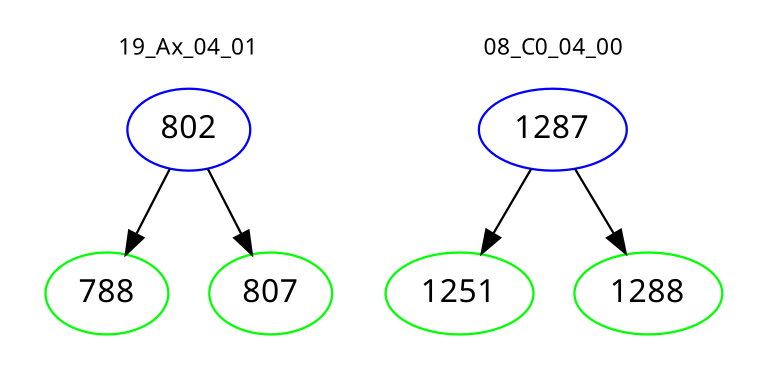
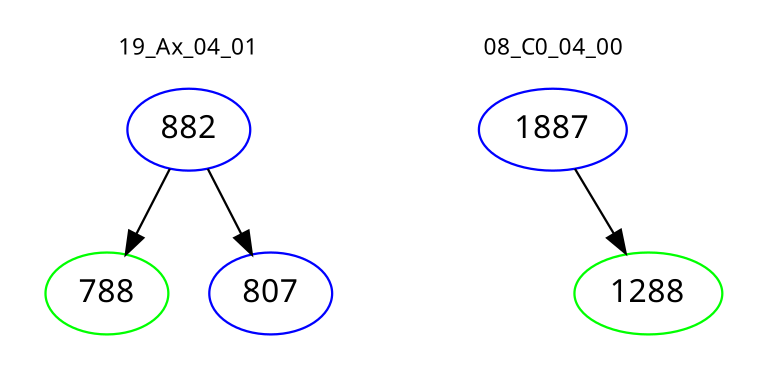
node "802": label "802" -> "882"
node "1287": label "1287" -> "1887"
node "807": color green -> blue
node "1251": removed
